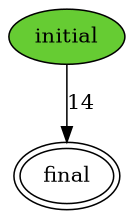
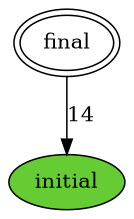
edge "initial" -> "final": reversed
